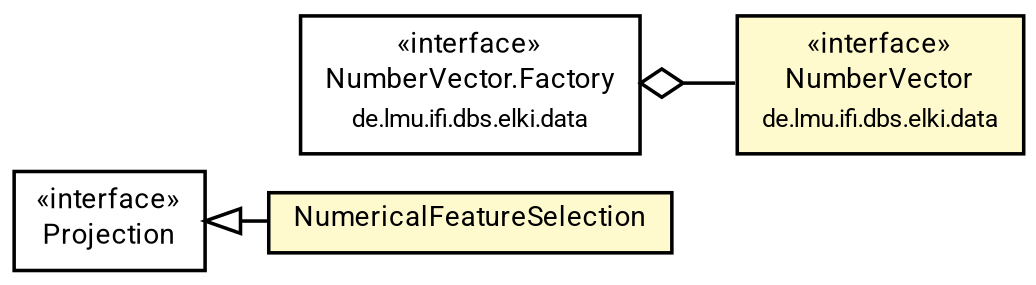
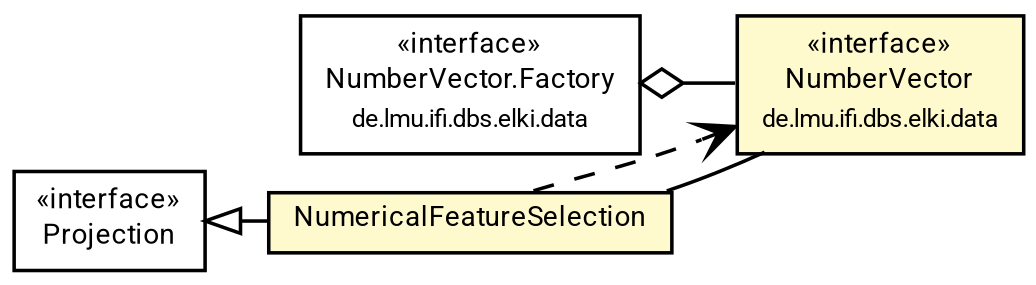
edge "NumericalFeatureSelection" -> "NumberVector": added
edge "NumberVector" -- "NumericalFeatureSelection": added
